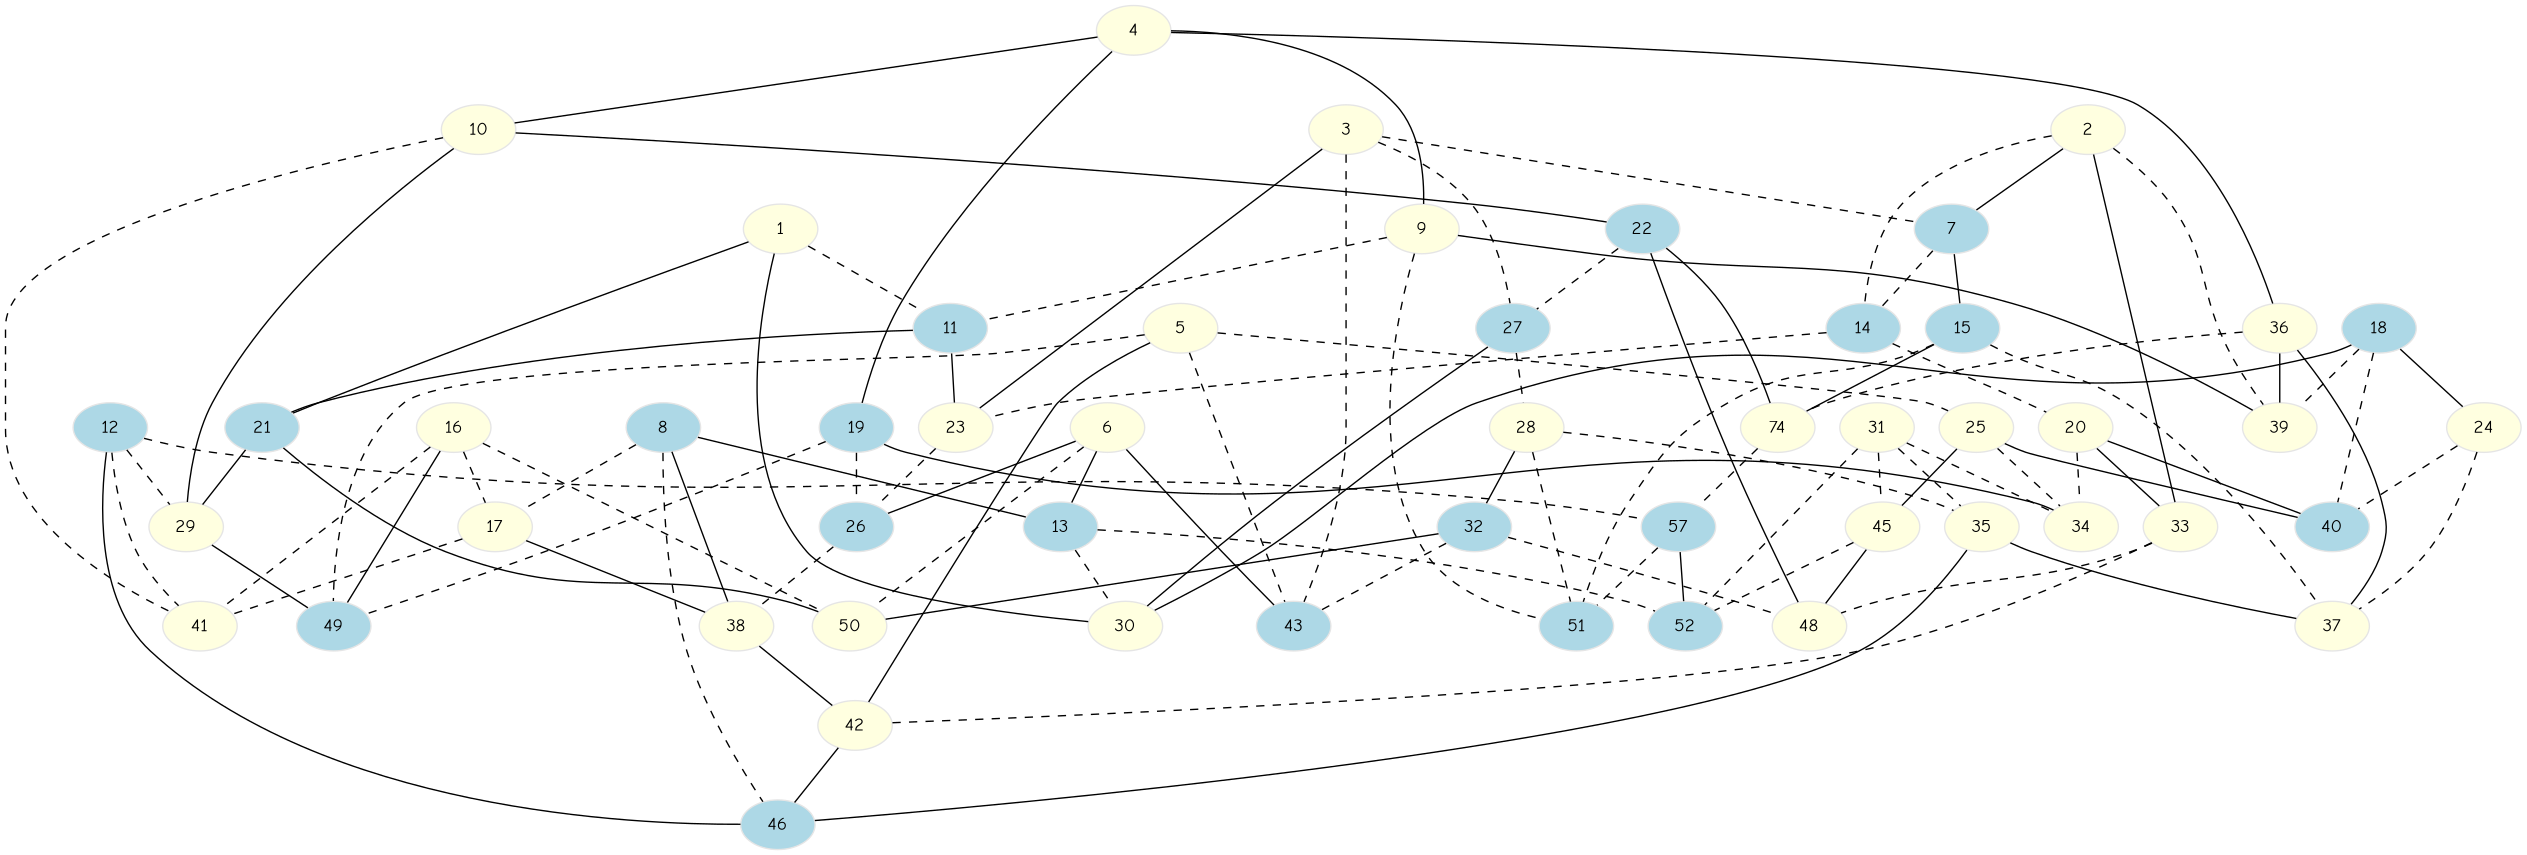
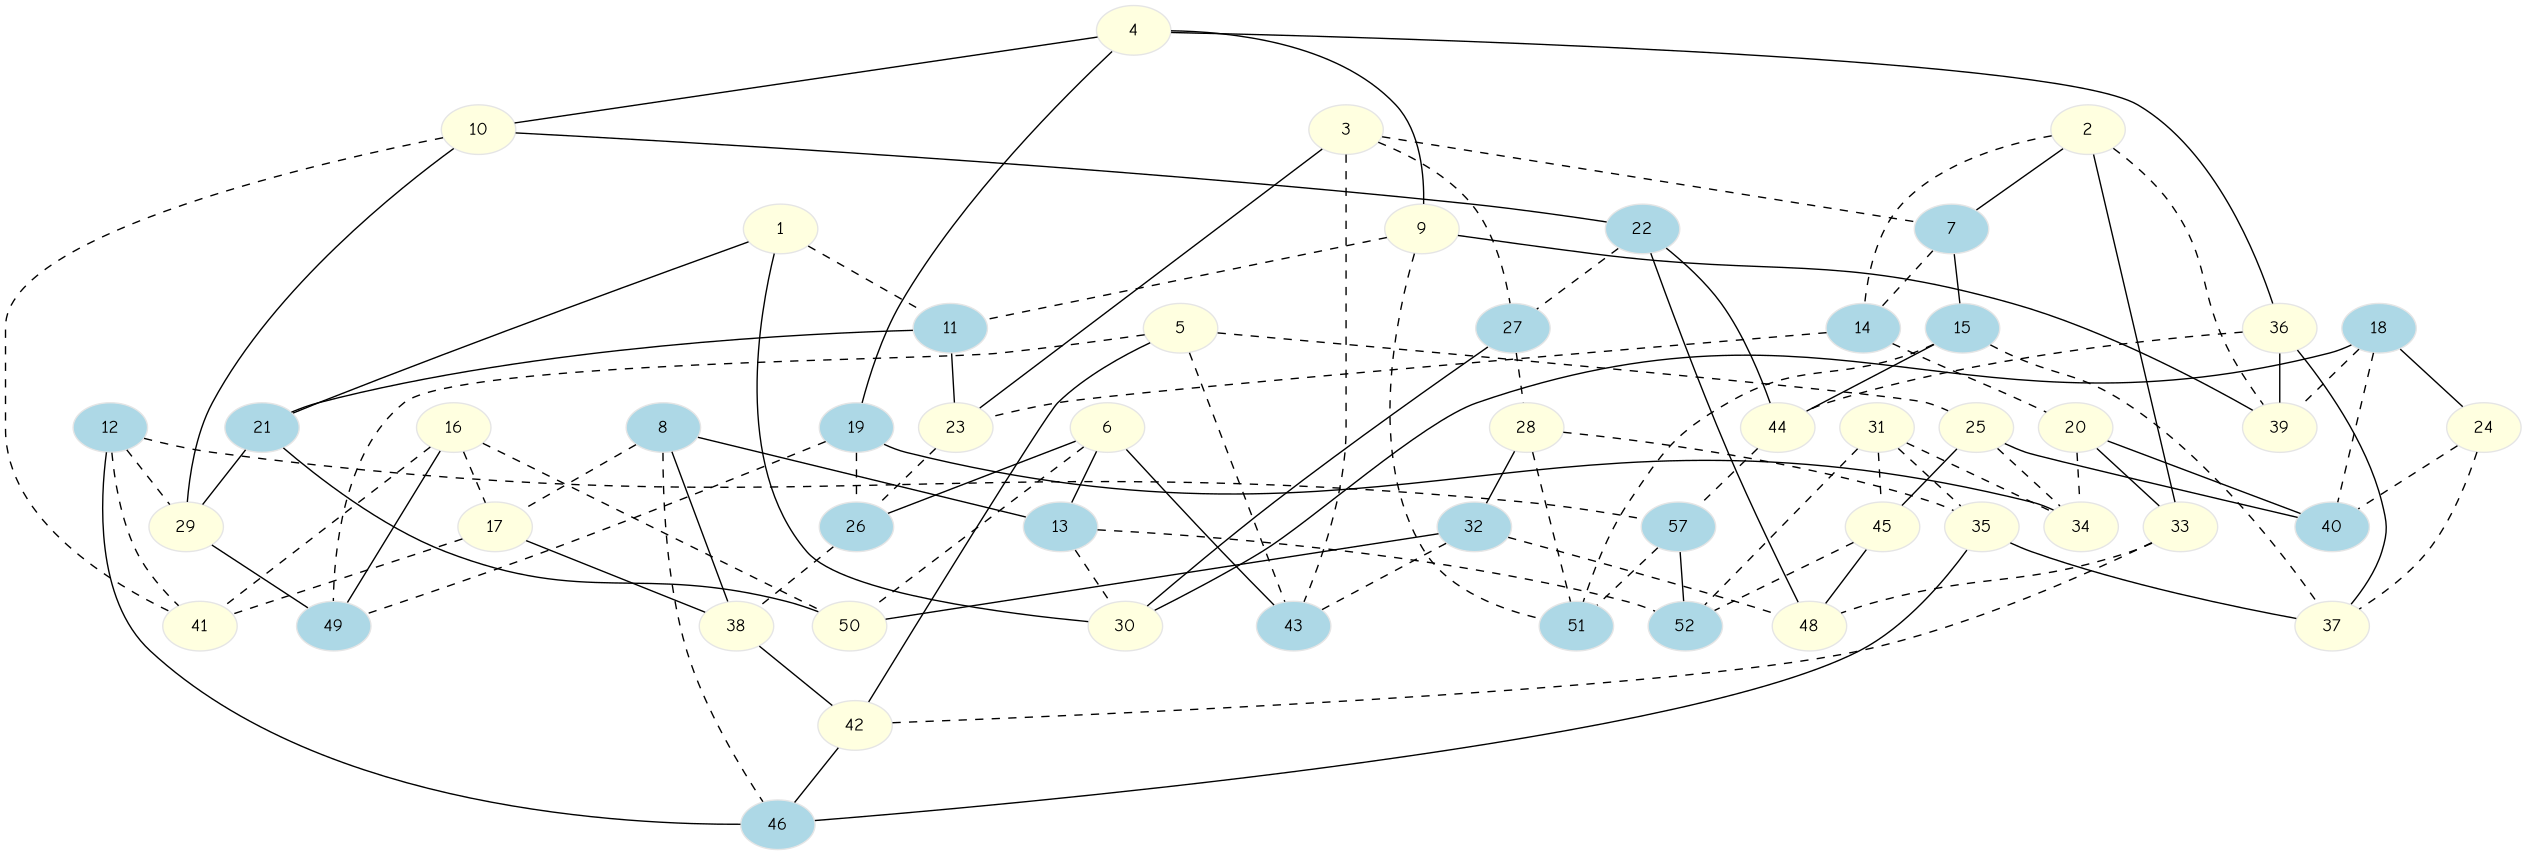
node "74": label "74" -> "44"
